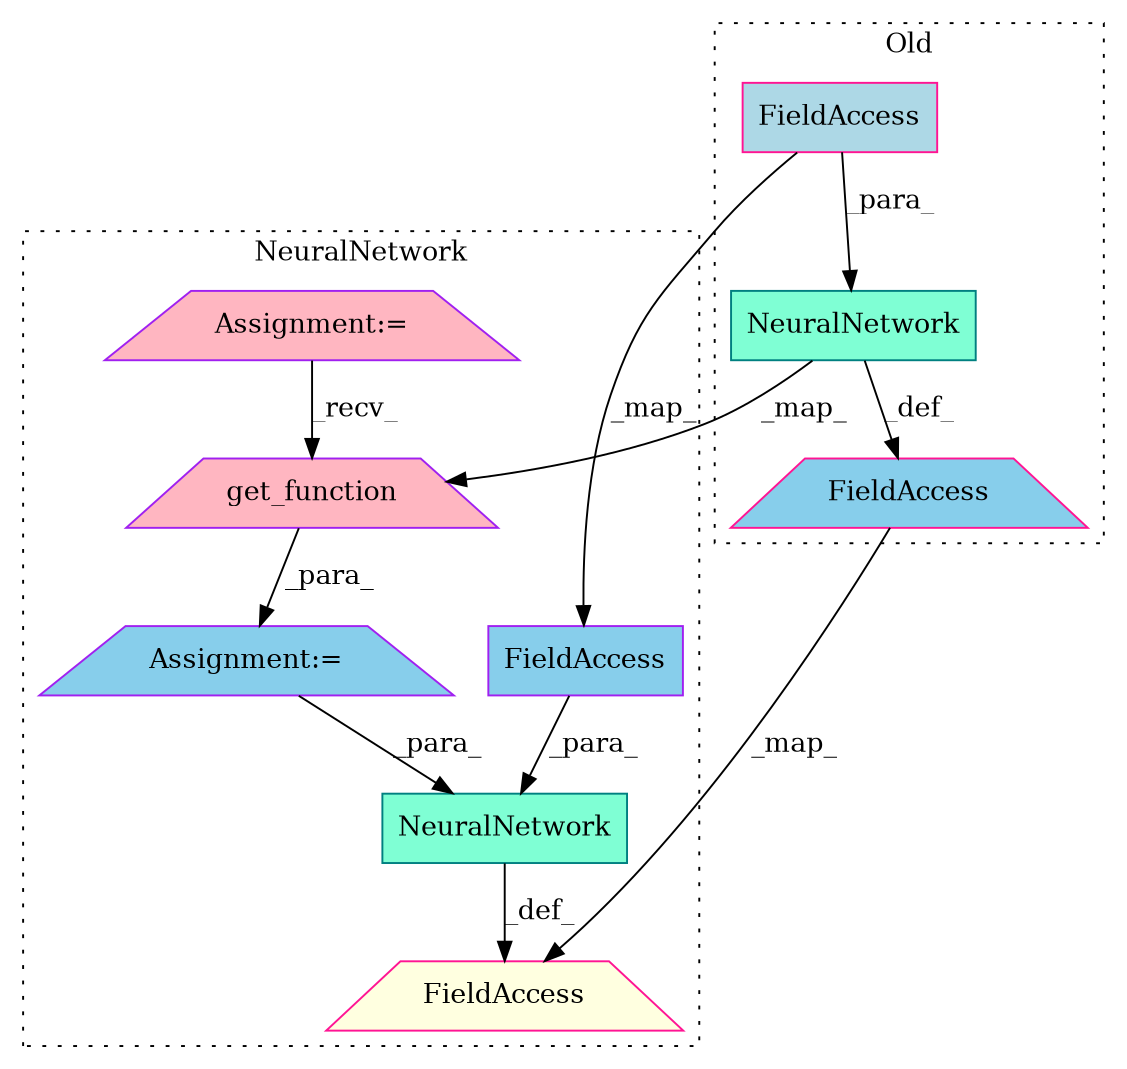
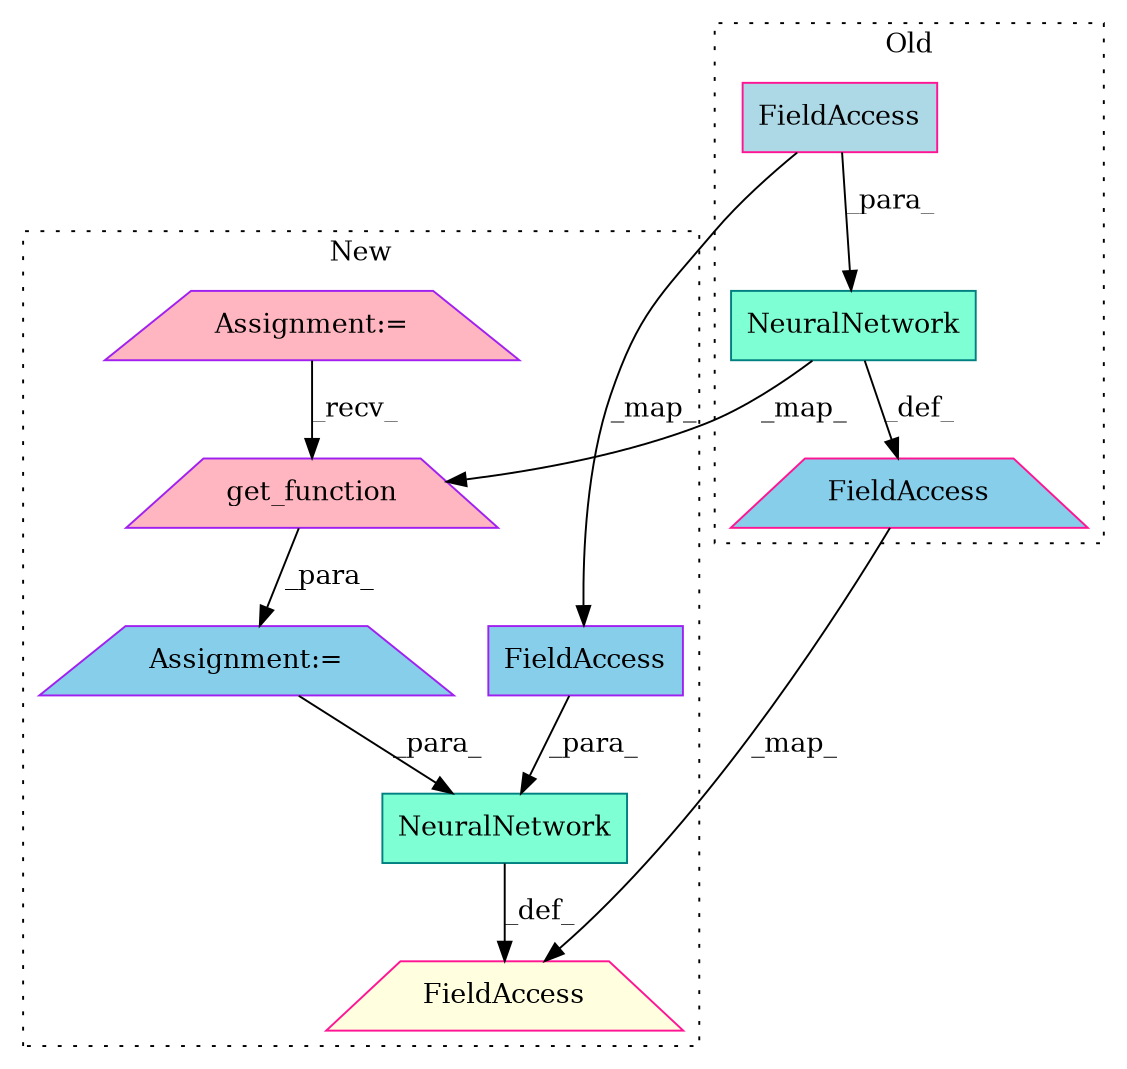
cluster "NeuralNetwork": label "NeuralNetwork" -> "New"
